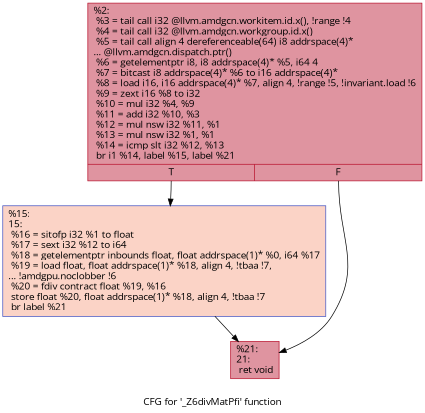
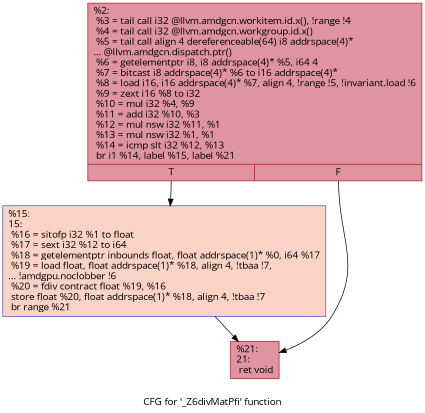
node "%15:": text "br label %21" -> "br range %21"
